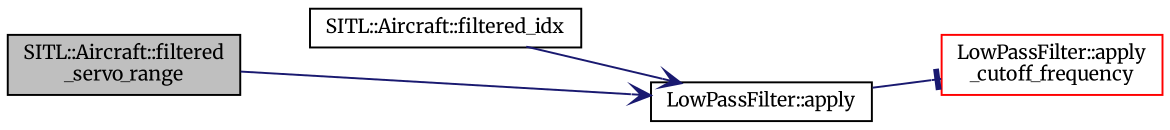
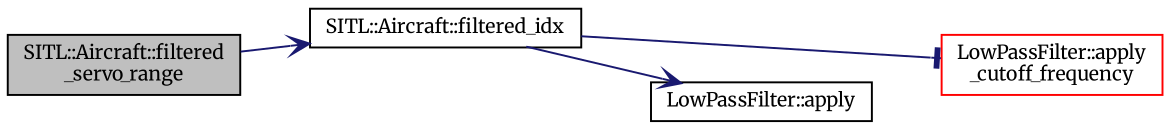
edge "SITL::Aircraft::filtered _servo_range" -> "LowPassFilter::apply": now "SITL::Aircraft::filtered _servo_range" -> "SITL::Aircraft::filtered_idx"
edge "LowPassFilter::apply" -> "LowPassFilter::apply _cutoff_frequency": now "SITL::Aircraft::filtered_idx" -> "LowPassFilter::apply _cutoff_frequency"
